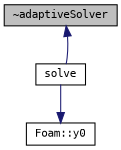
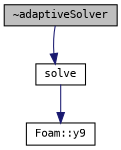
edge "solve" -> "~adaptiveSolver": reversed
node "Foam::y0": label "Foam::y0" -> "Foam::y9"
